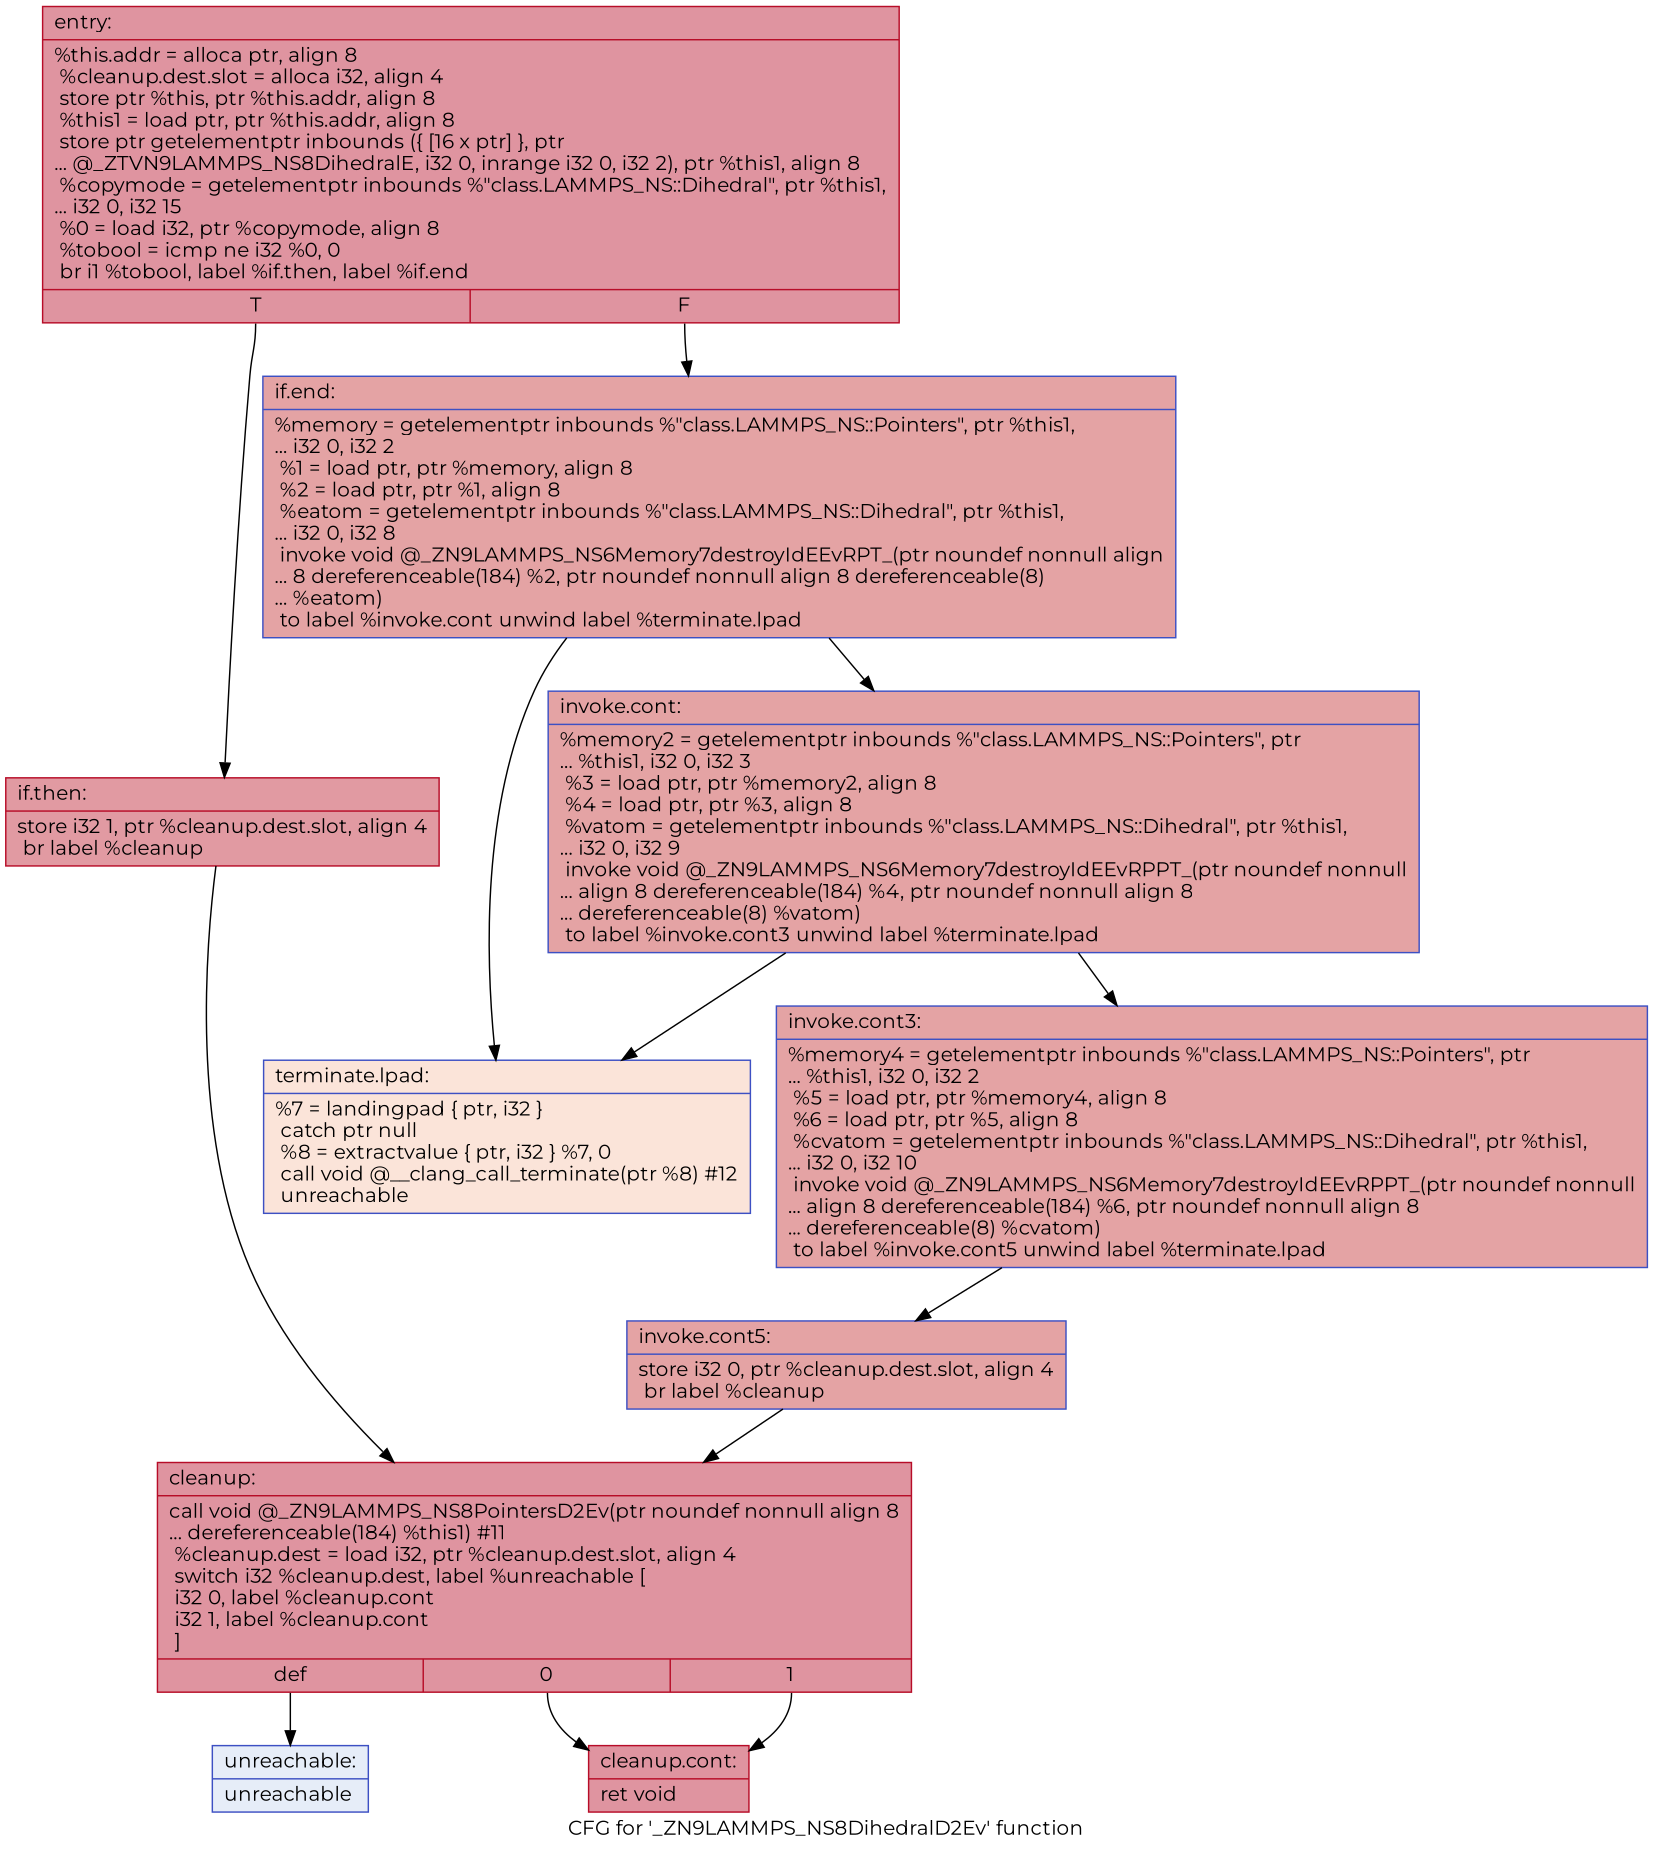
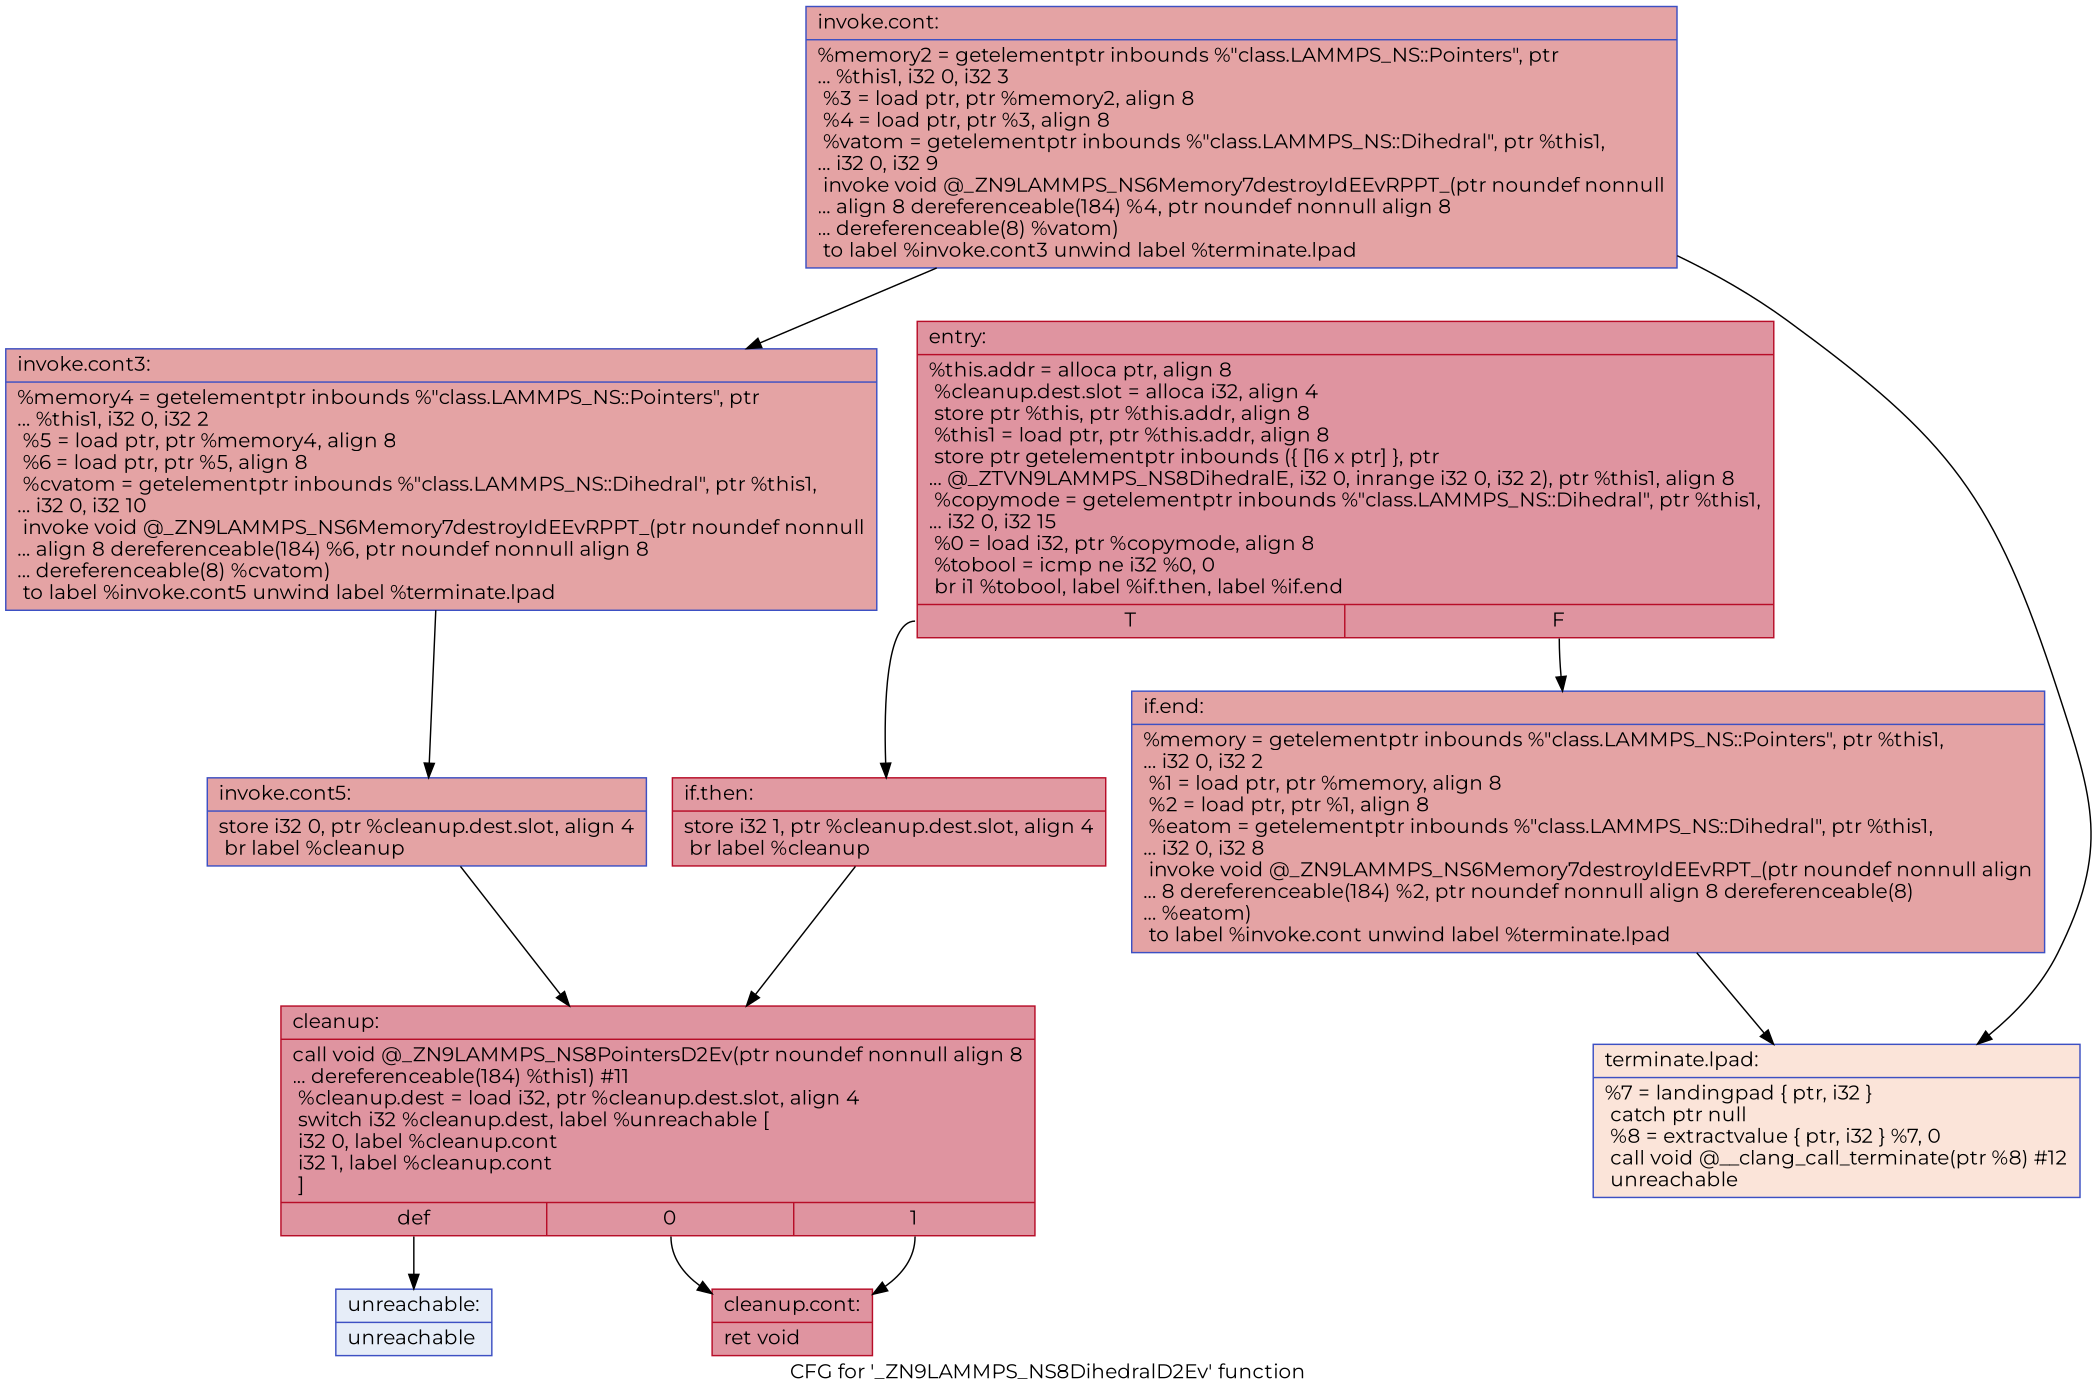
edge "if.end:" -> "invoke.cont:": removed
